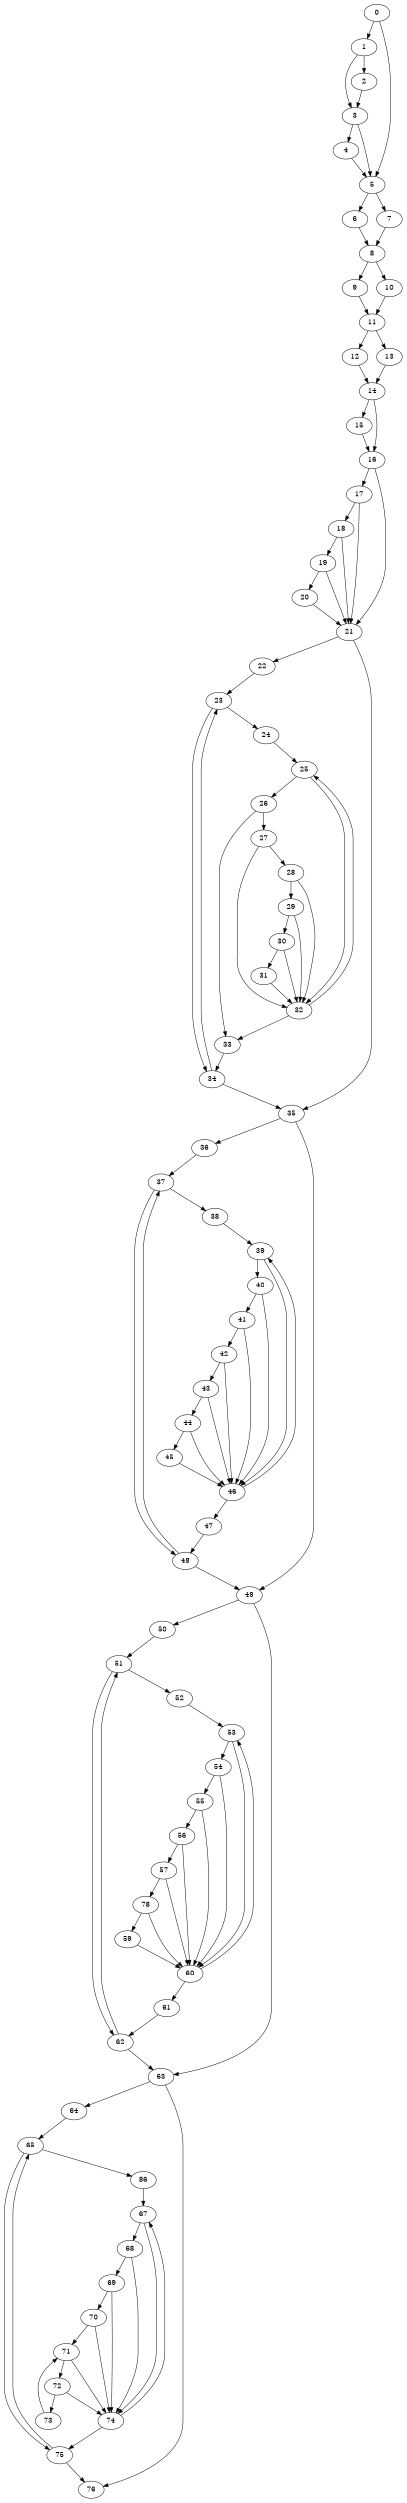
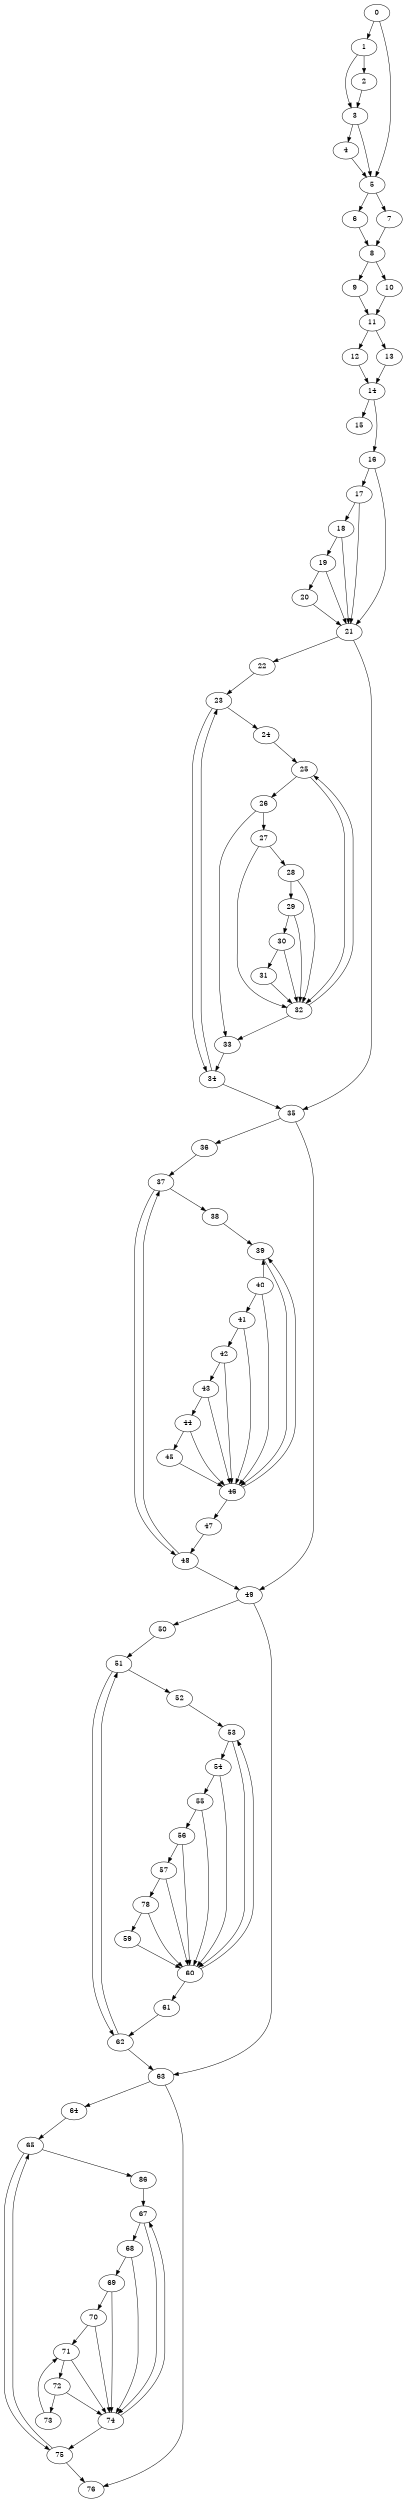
edge "15" -> "16": removed
edge "39" -> "40": reversed
